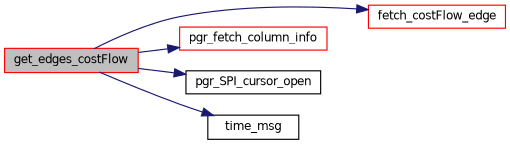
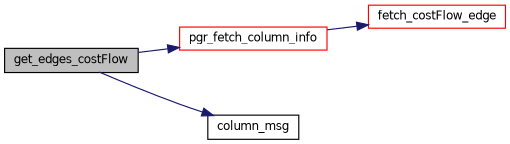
edge "get_edges_costFlow" -> "fetch_costFlow_edge": now "pgr_fetch_column_info" -> "fetch_costFlow_edge"
node "get_edges_costFlow": color red -> black
node "pgr_SPI_cursor_open": removed
node "time_msg": label "time_msg" -> "column_msg"
